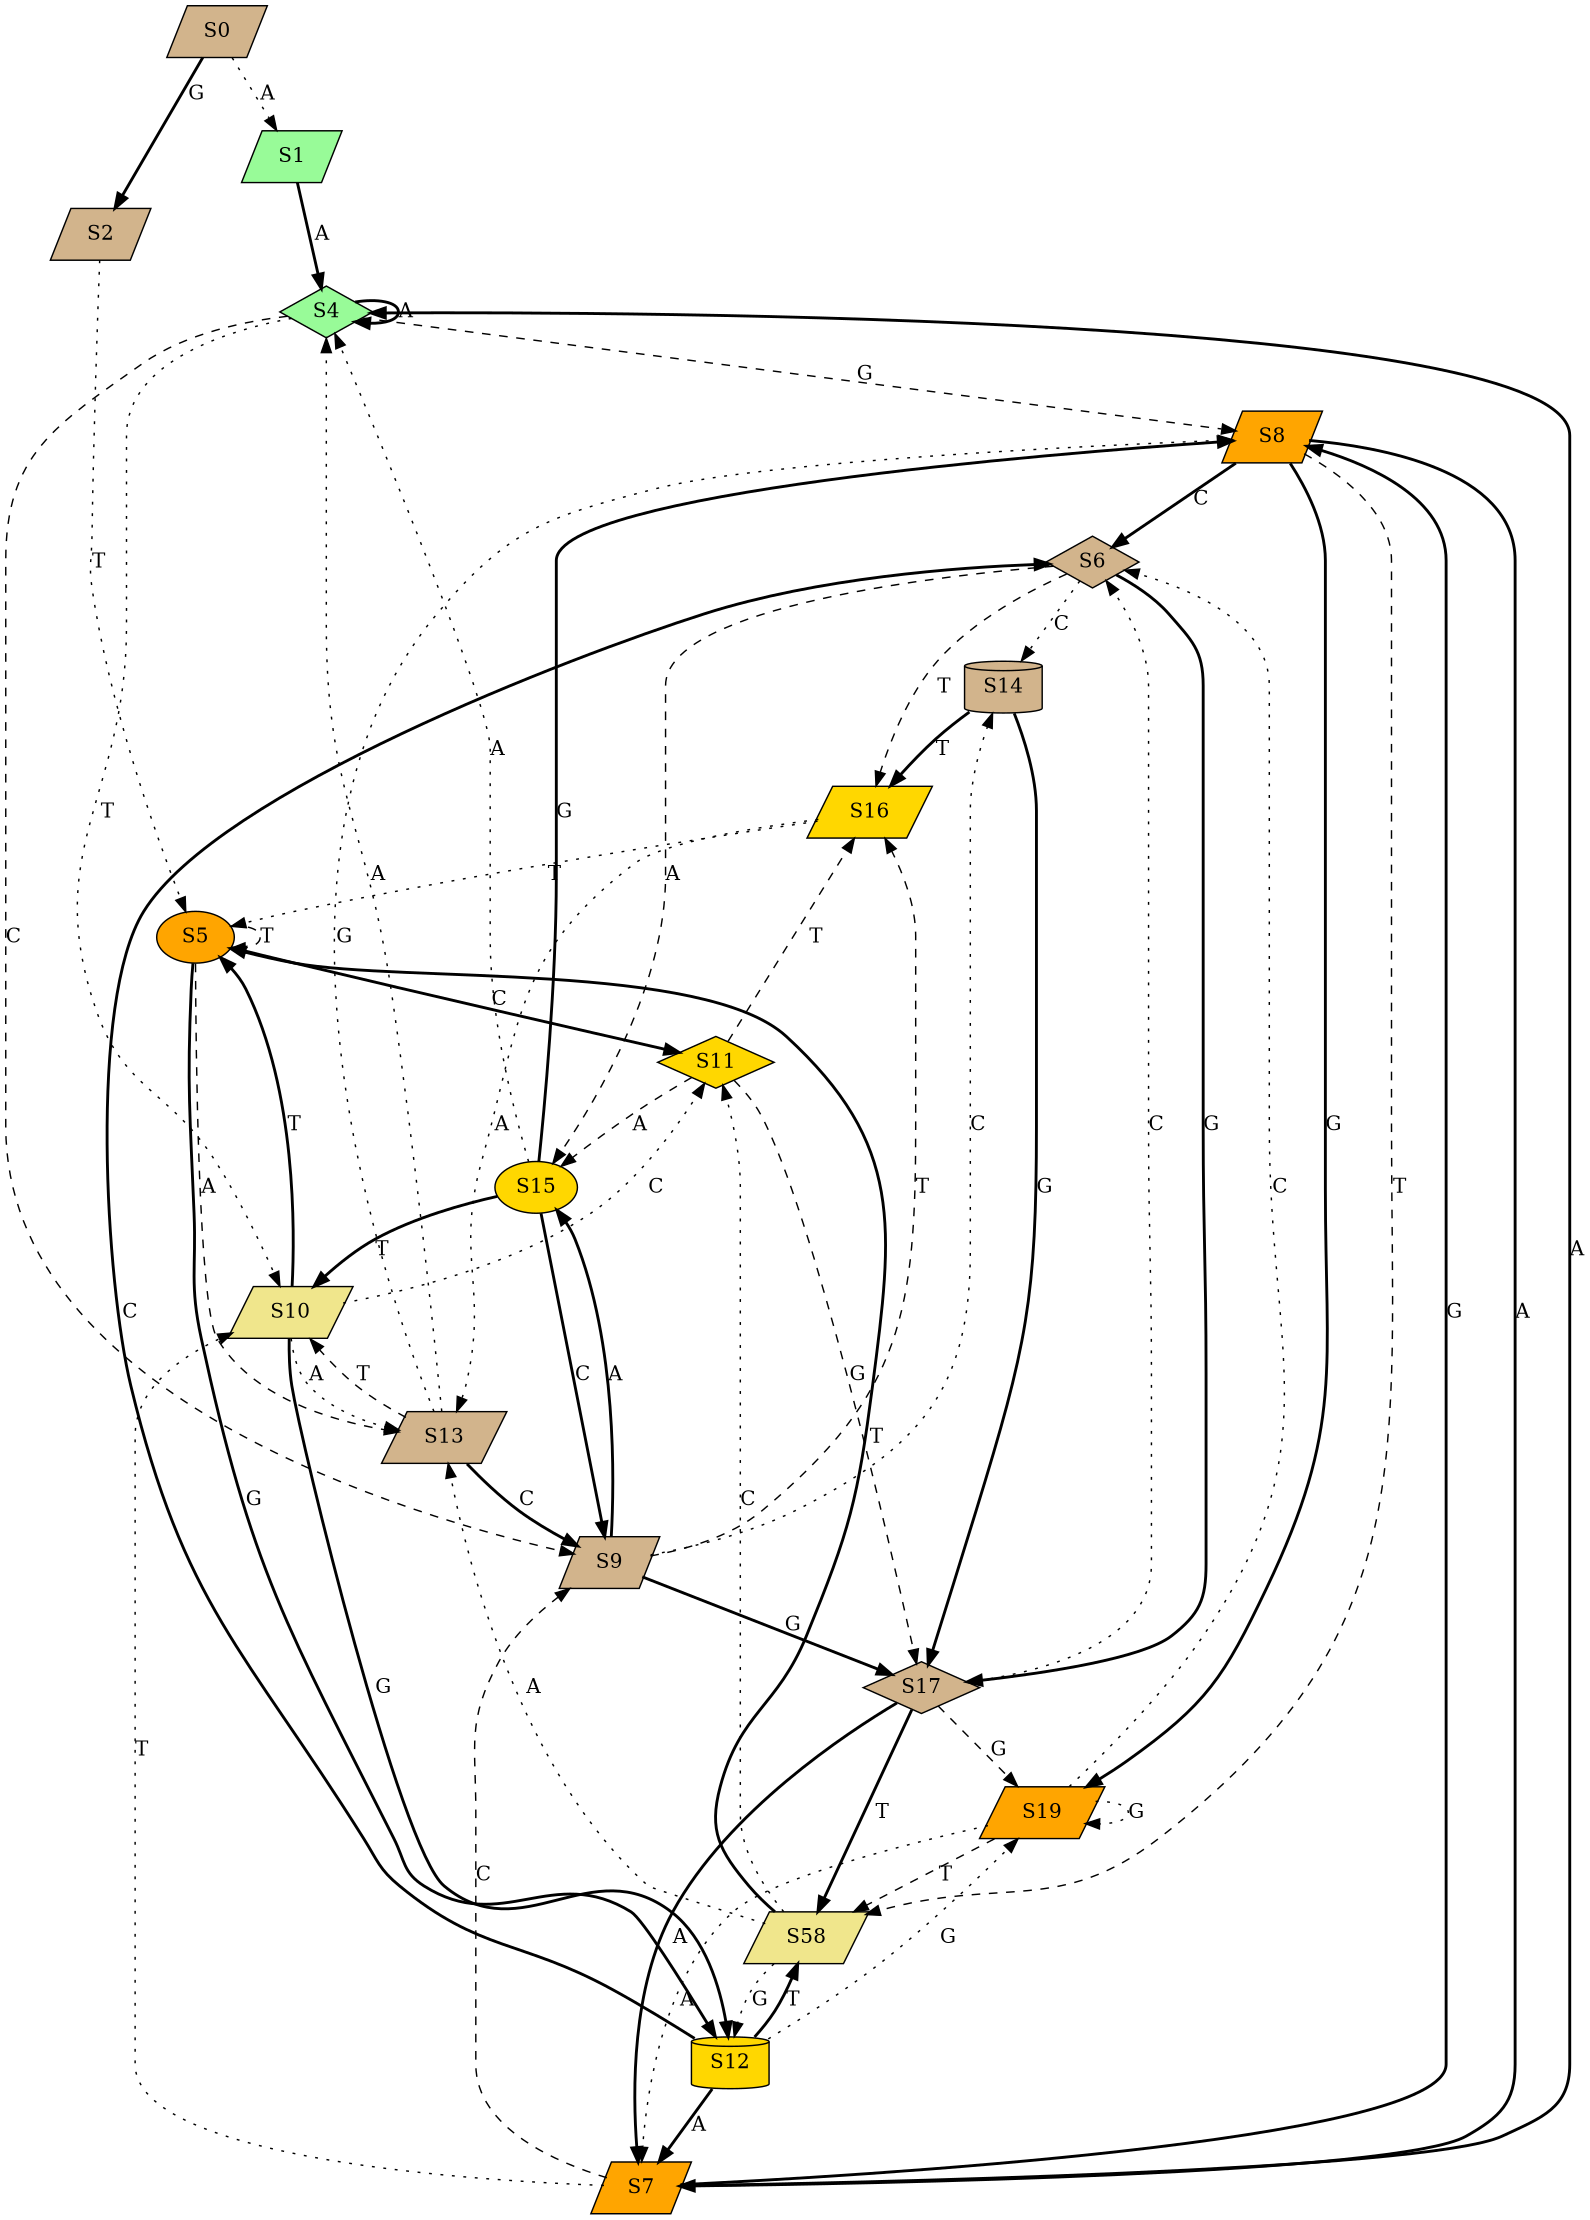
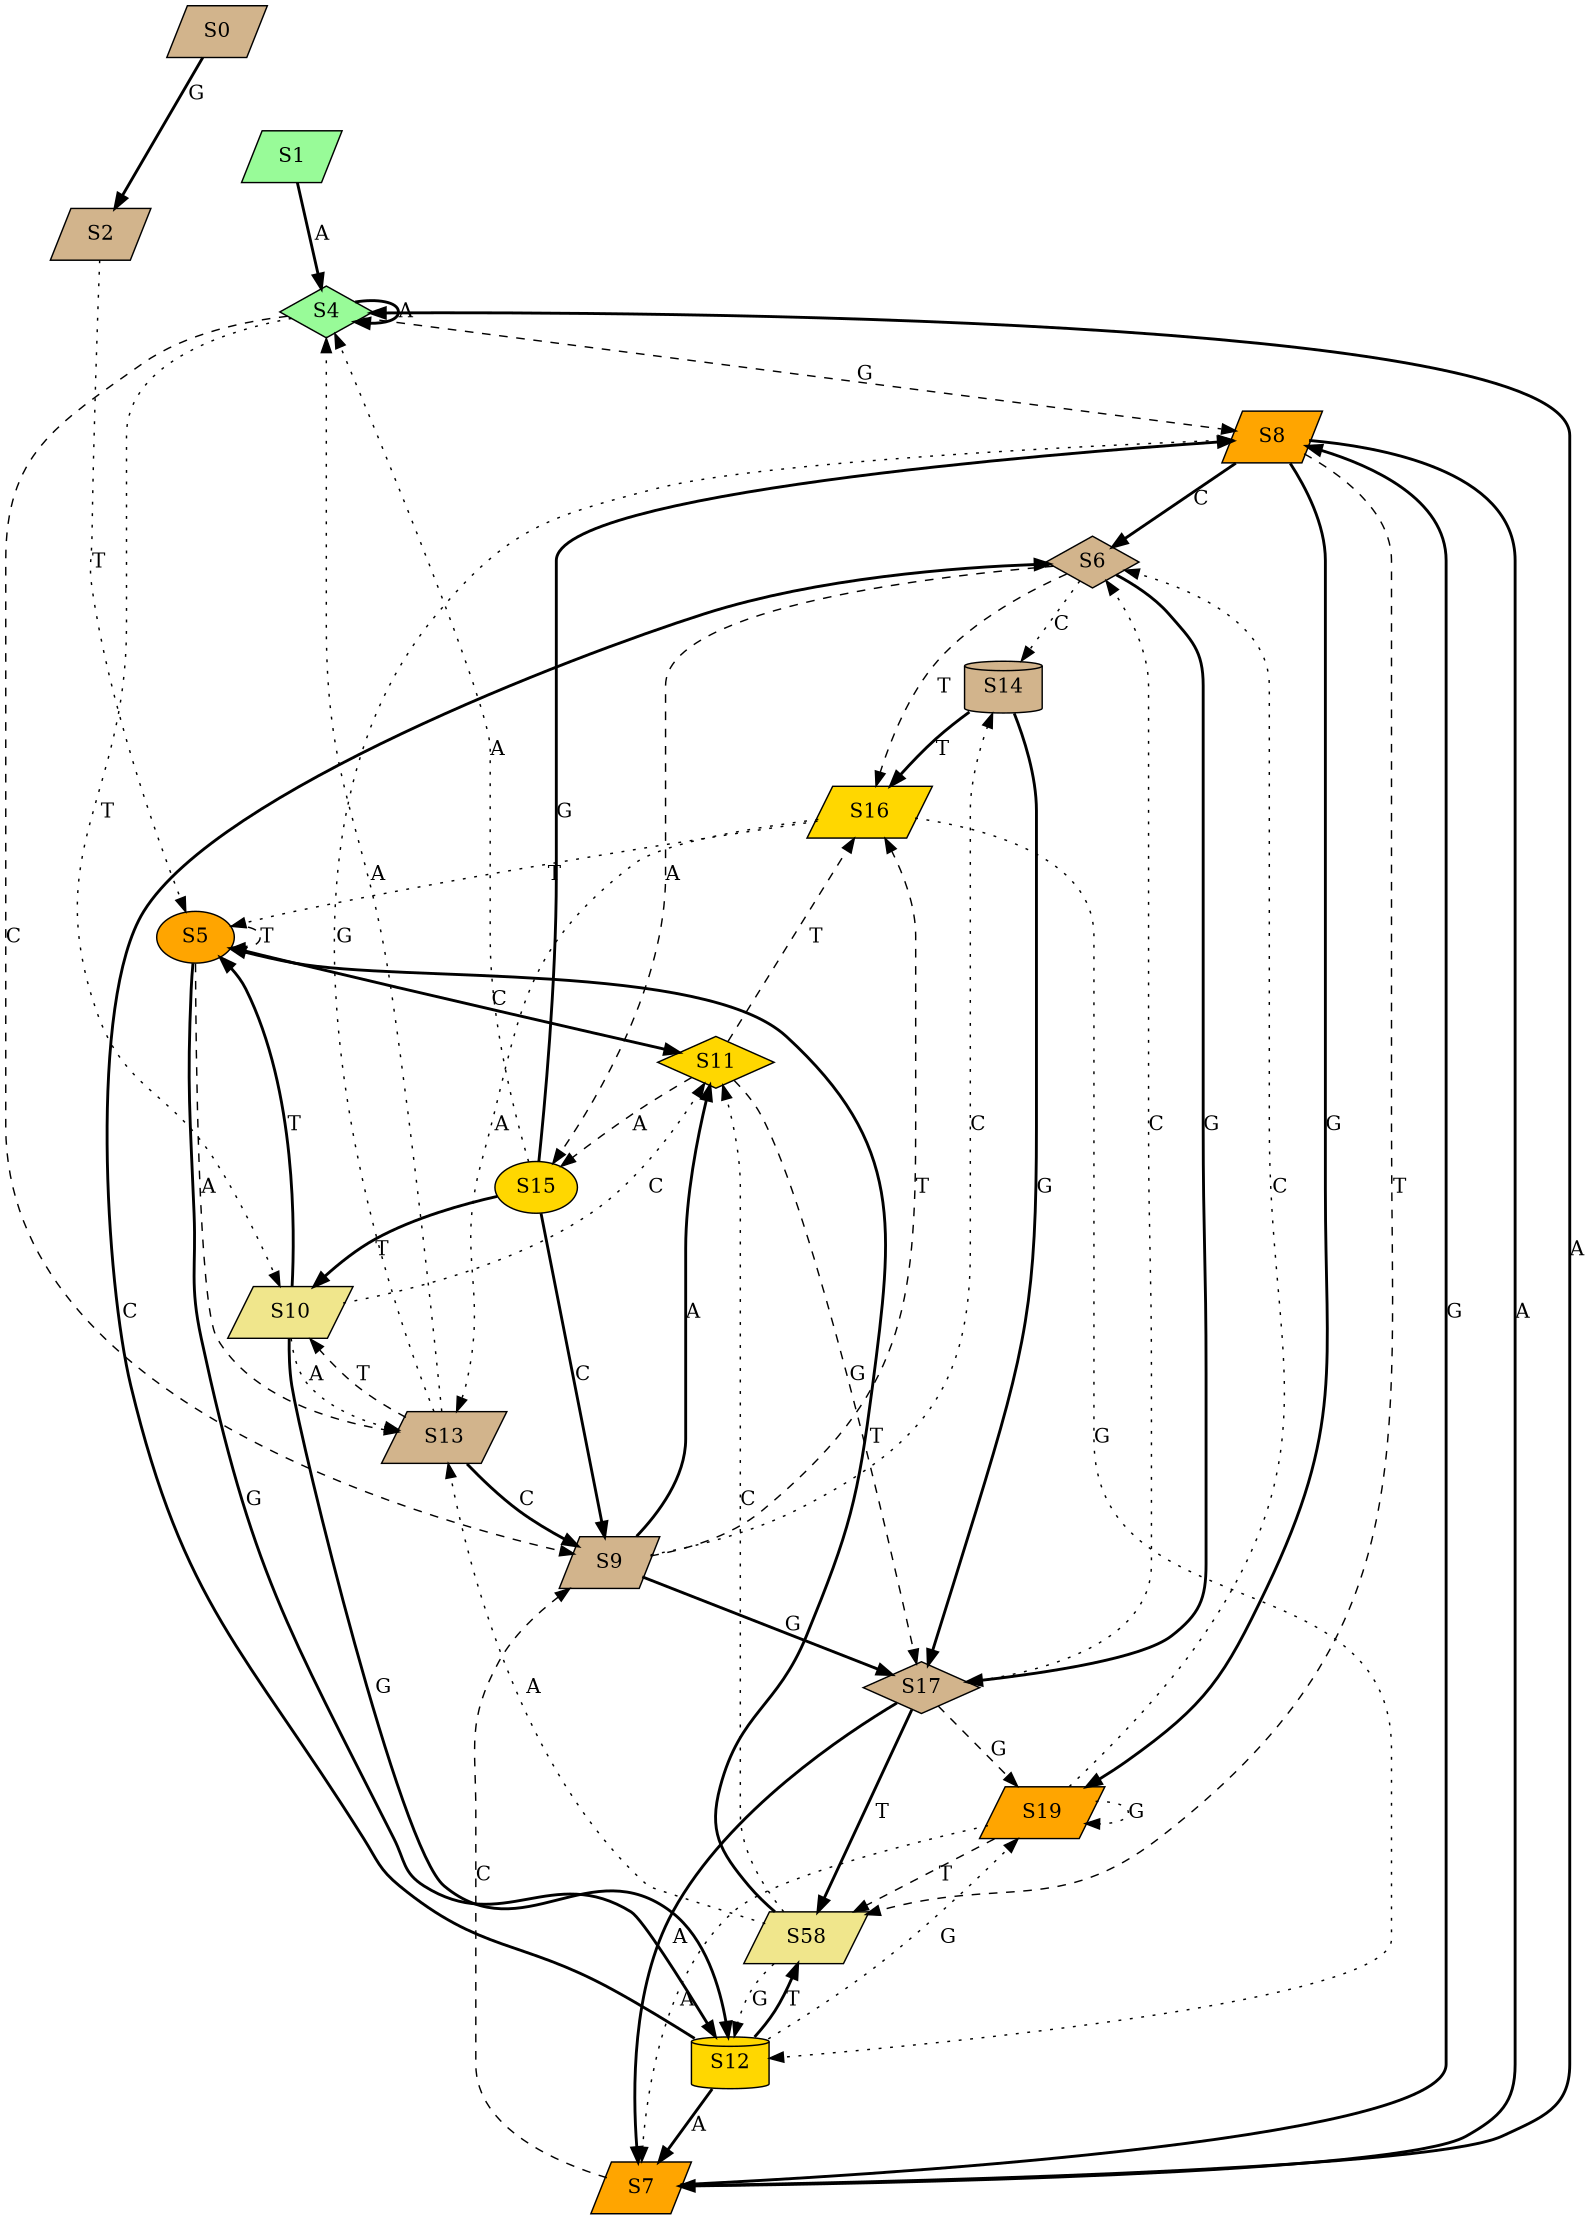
edge "S0" -> "S1": removed, label "A"
edge "S9" -> "S15": now "S9" -> "S11"
edge "S16" -> "S12": added, label "G"
edge "S7" -> "S10": removed, label "T"
